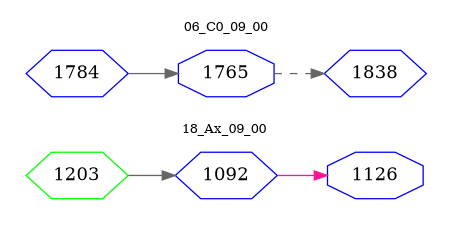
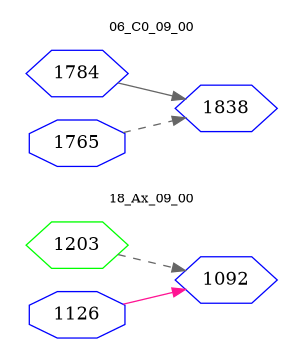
edge "1784" -> "1765": now "1784" -> "1838"
edge "1203" -> "1092": style solid -> dashed
edge "1092" -> "1126": reversed
